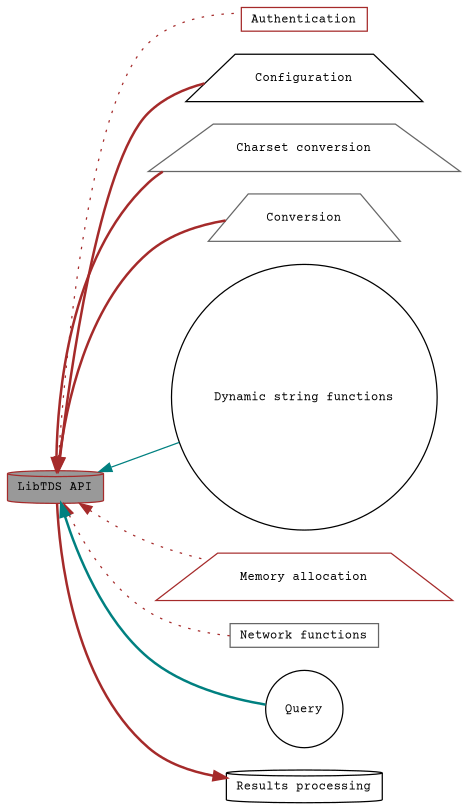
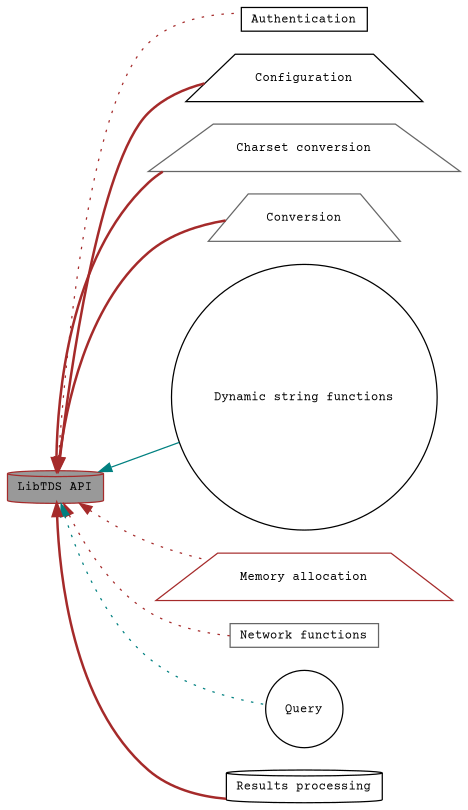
node "Authentication": color brown -> black
edge "Query" -> "LibTDS API": style bold -> dotted
edge "LibTDS API" -> "Results processing": reversed
